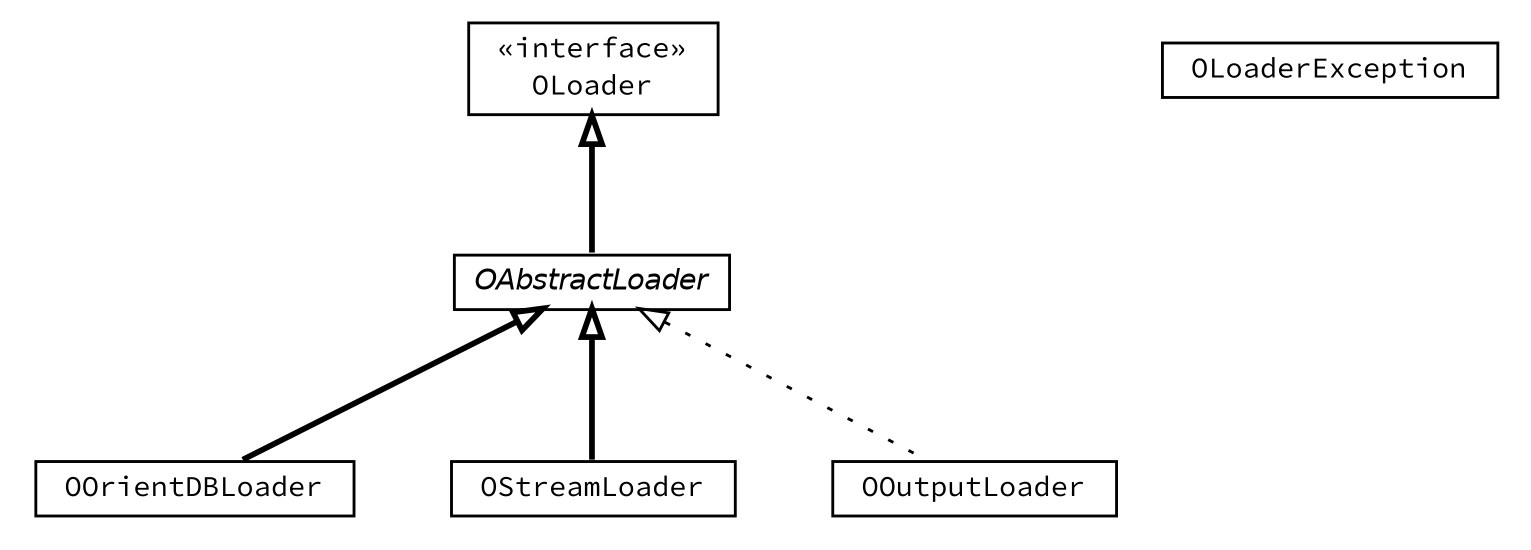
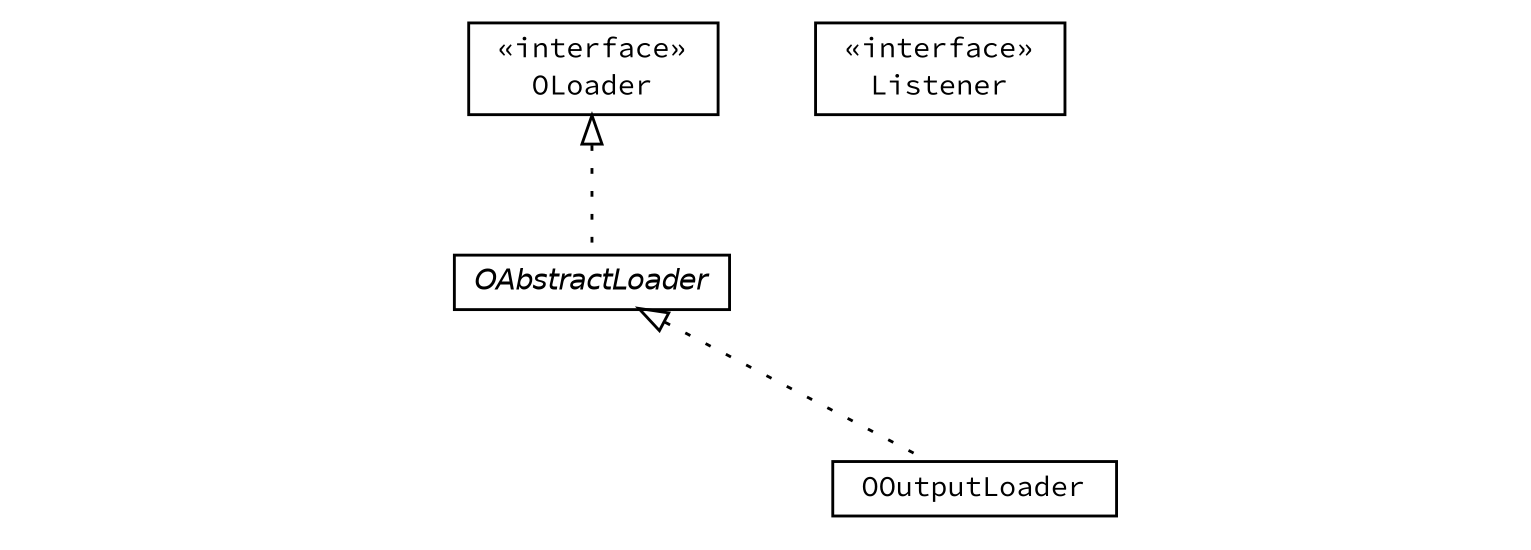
node "Listener": added
node "OLoaderException": removed
edge "OAbstractLoader" -> "OLoader": style bold -> dotted
node "OOrientDBLoader": removed
node "OStreamLoader": removed
